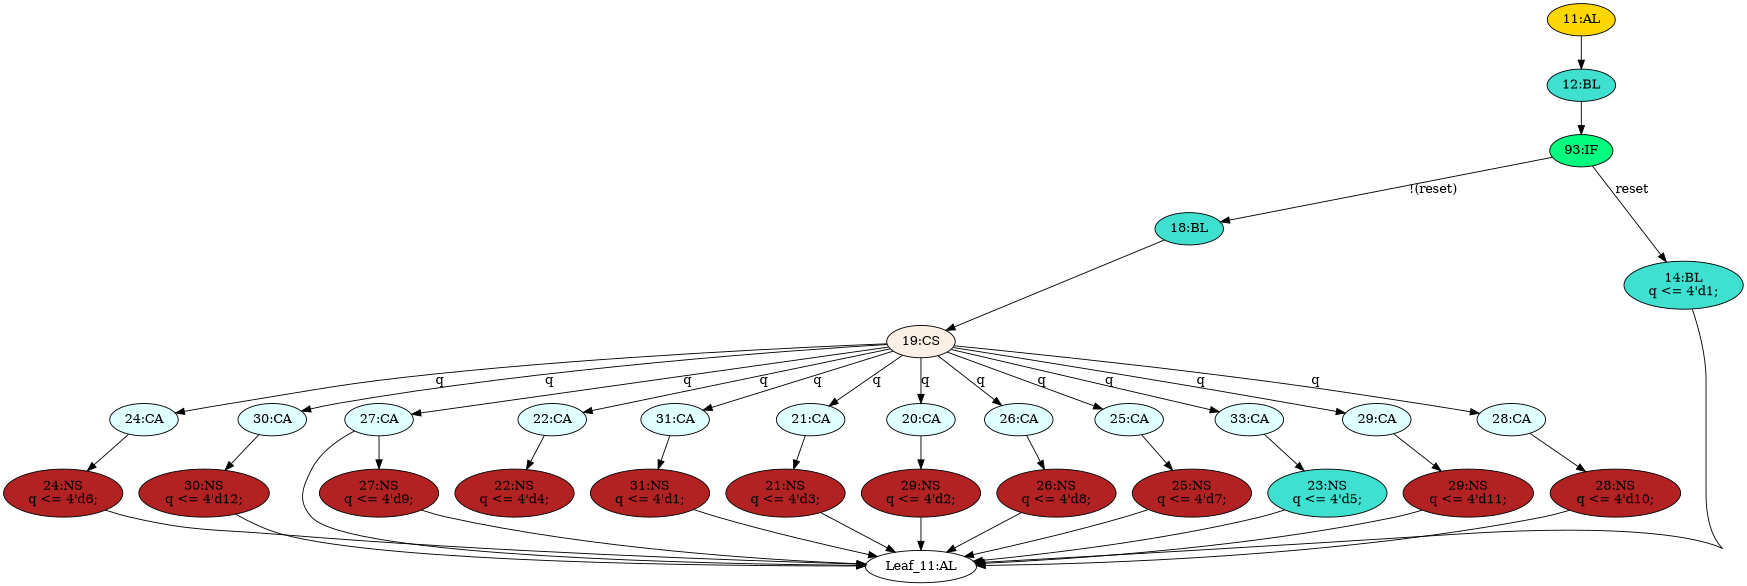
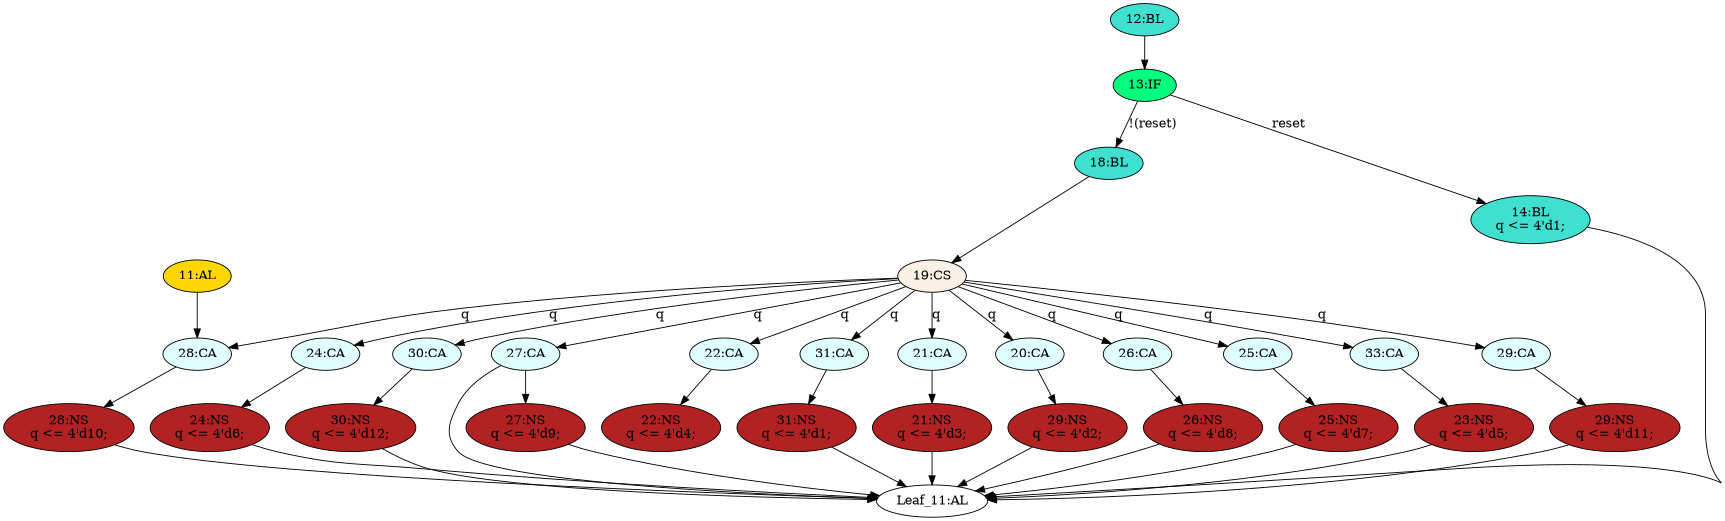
edge "11:AL" -> "12:BL": now "11:AL" -> "28:CA"
node "93:IF": label "93:IF" -> "13:IF"
node "23:NS q <= 4'd5;": fillcolor turquoise -> firebrick
